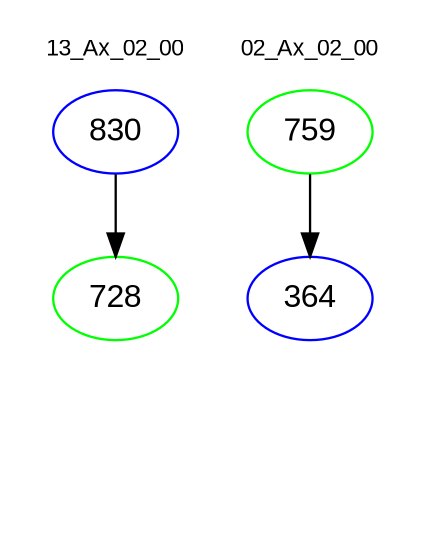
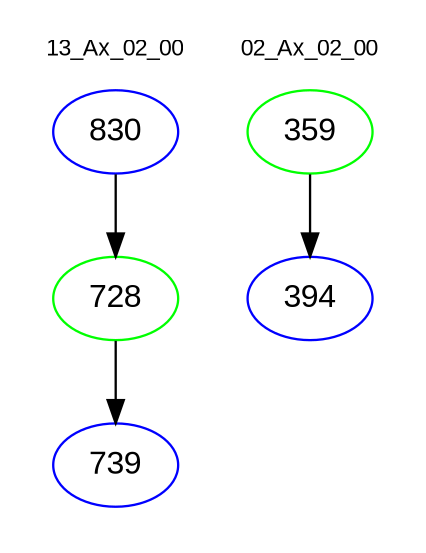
node "759": label "759" -> "359"
node "364": label "364" -> "394"
node "739": added
